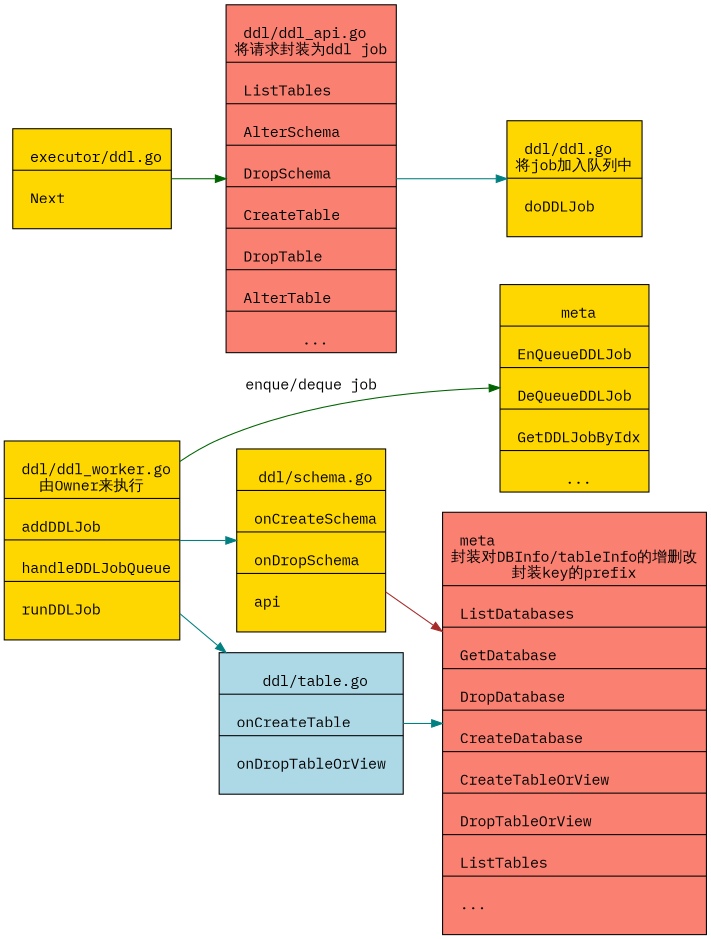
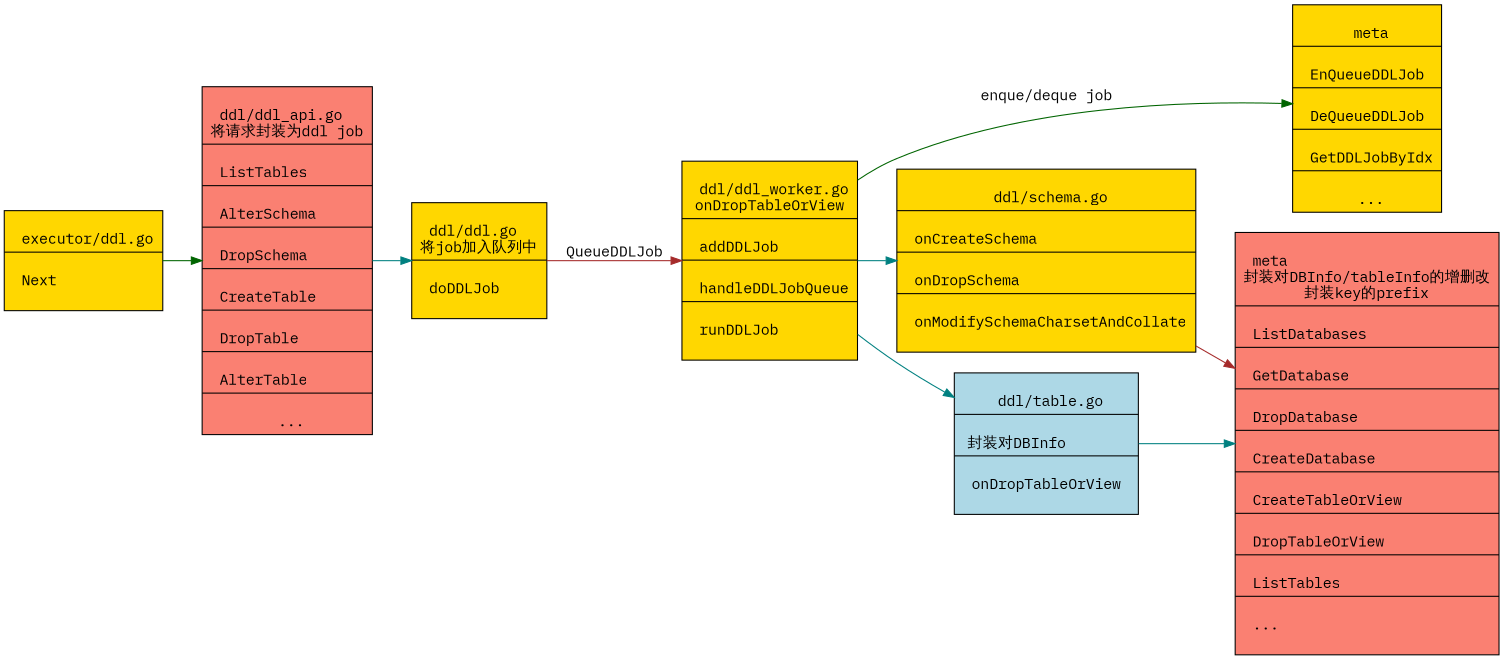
edge "ddl/ddl.go" -> "ddl/ddl_worker.go": added, label "QueueDDLJob"
node "ddl/ddl_worker.go": text "由Owner来执行" -> "onDropTableOrView"
node "ddl/schema.go": text "api" -> "onModifySchemaCharsetAndCollate"
node "ddl/table.go": text "onCreateTable" -> "封装对DBInfo"
